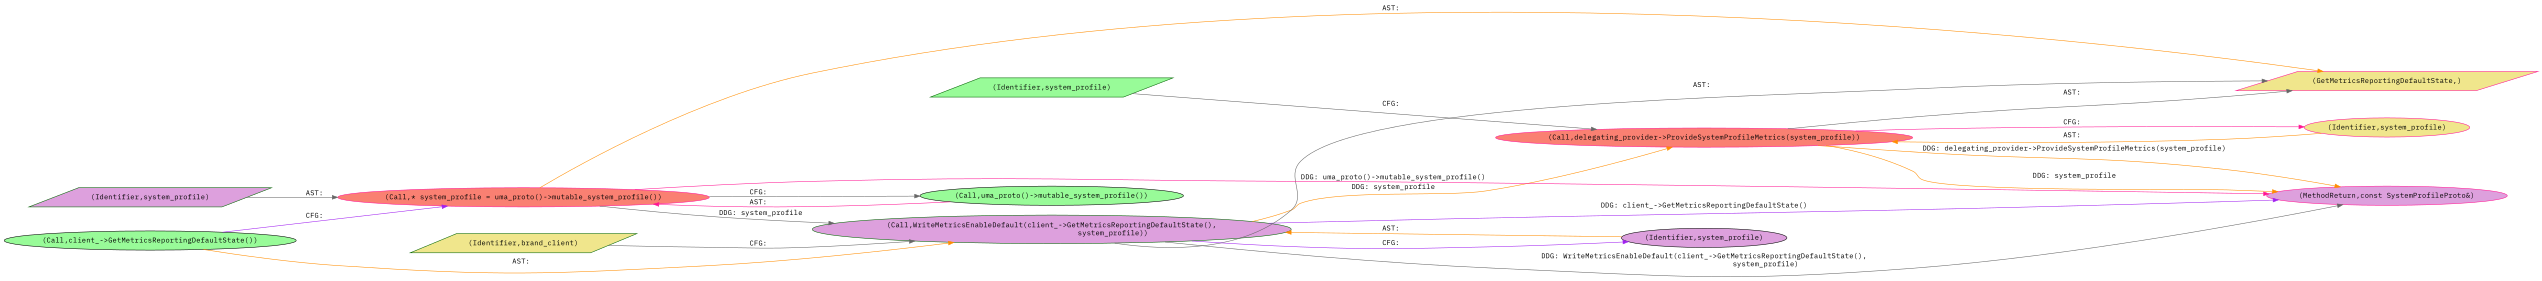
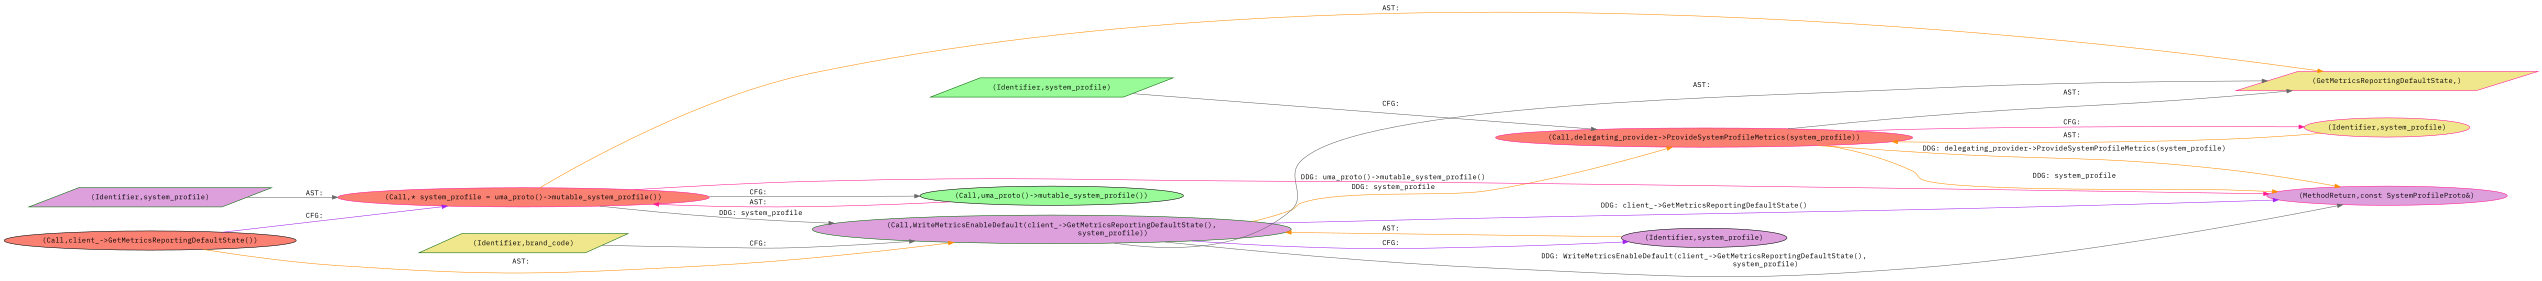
node "(Call,client_->GetMetricsReportingDefaultState())": fillcolor palegreen -> salmon
node "(Identifier,brand_client)": label "(Identifier,brand_client)" -> "(Identifier,brand_code)"
